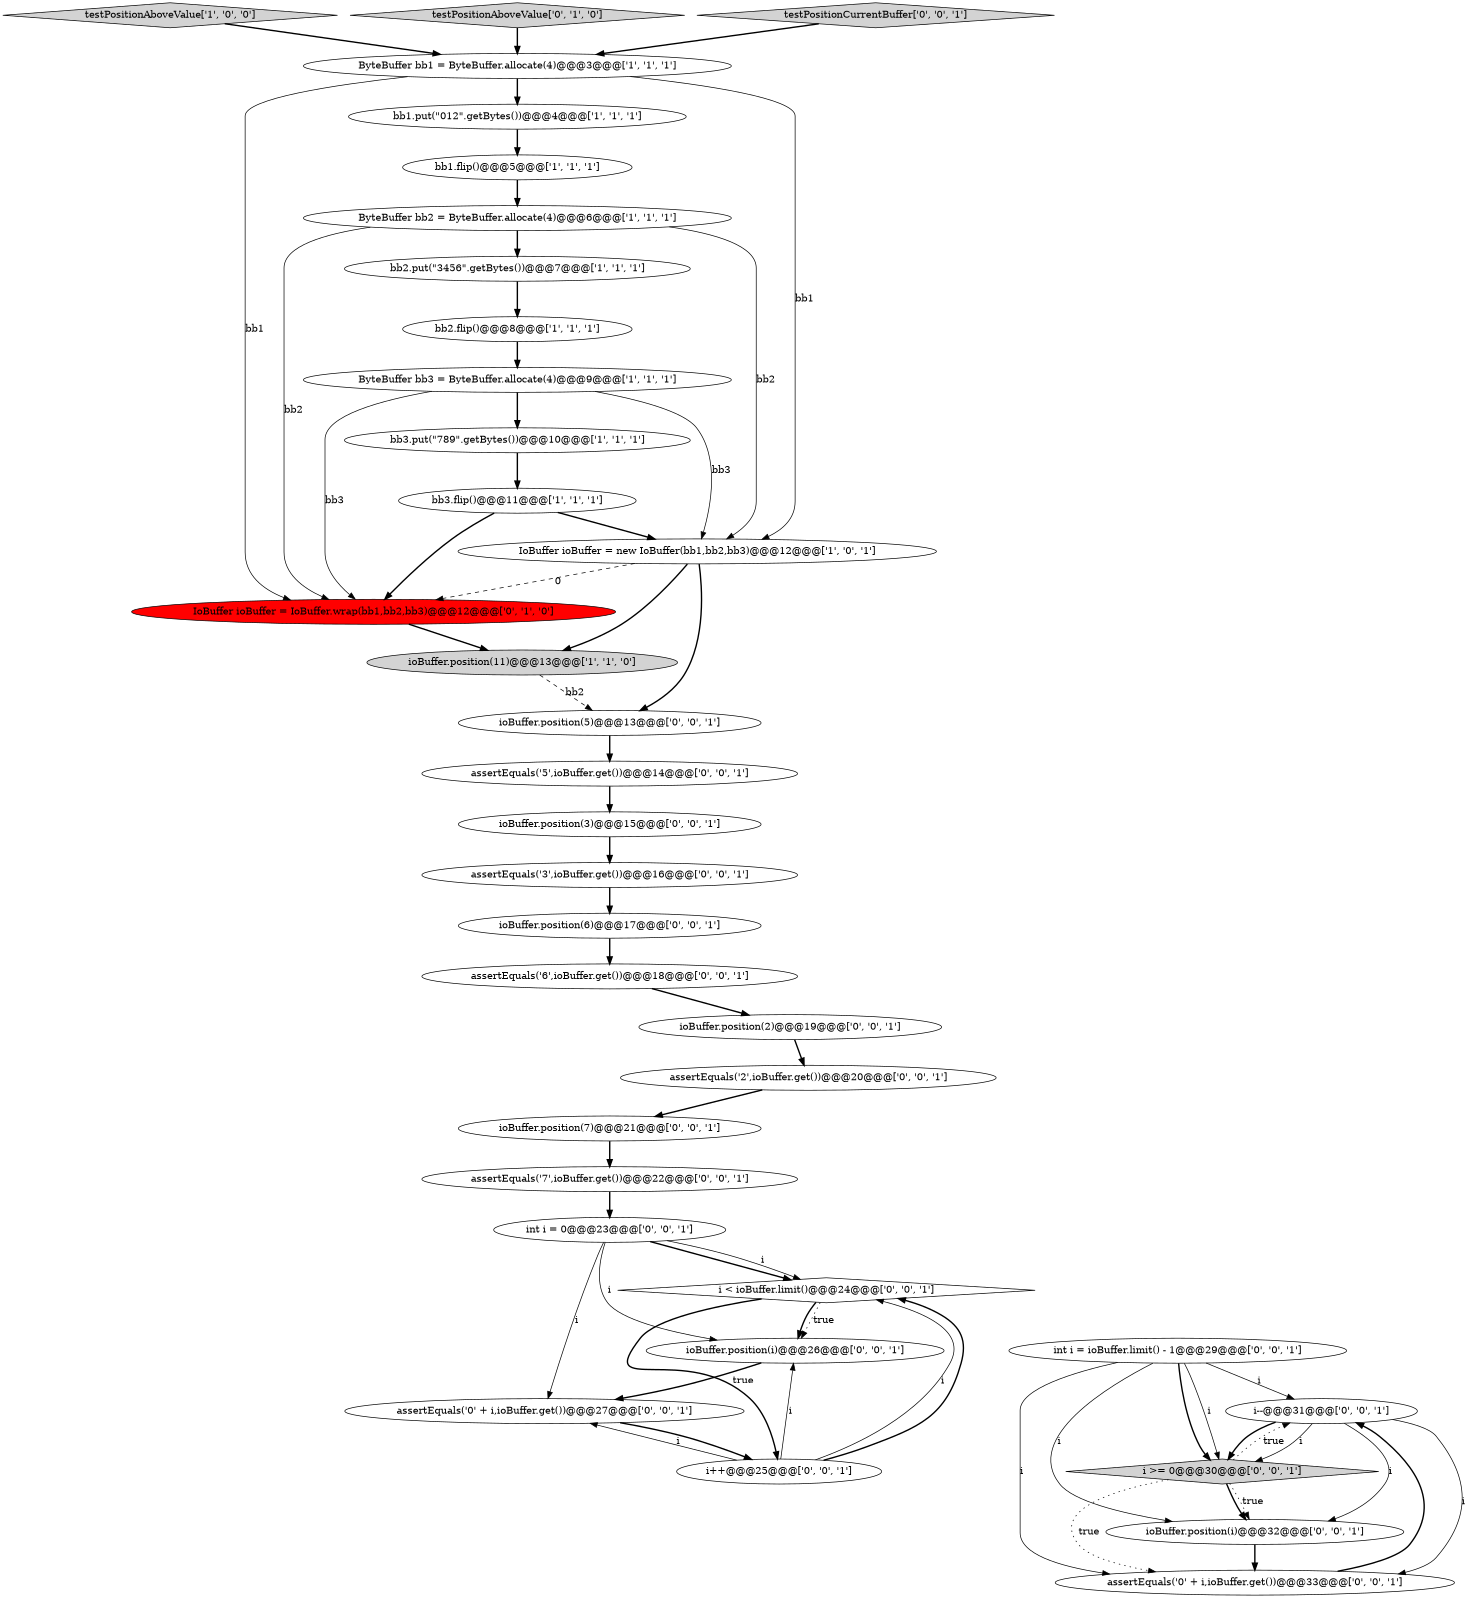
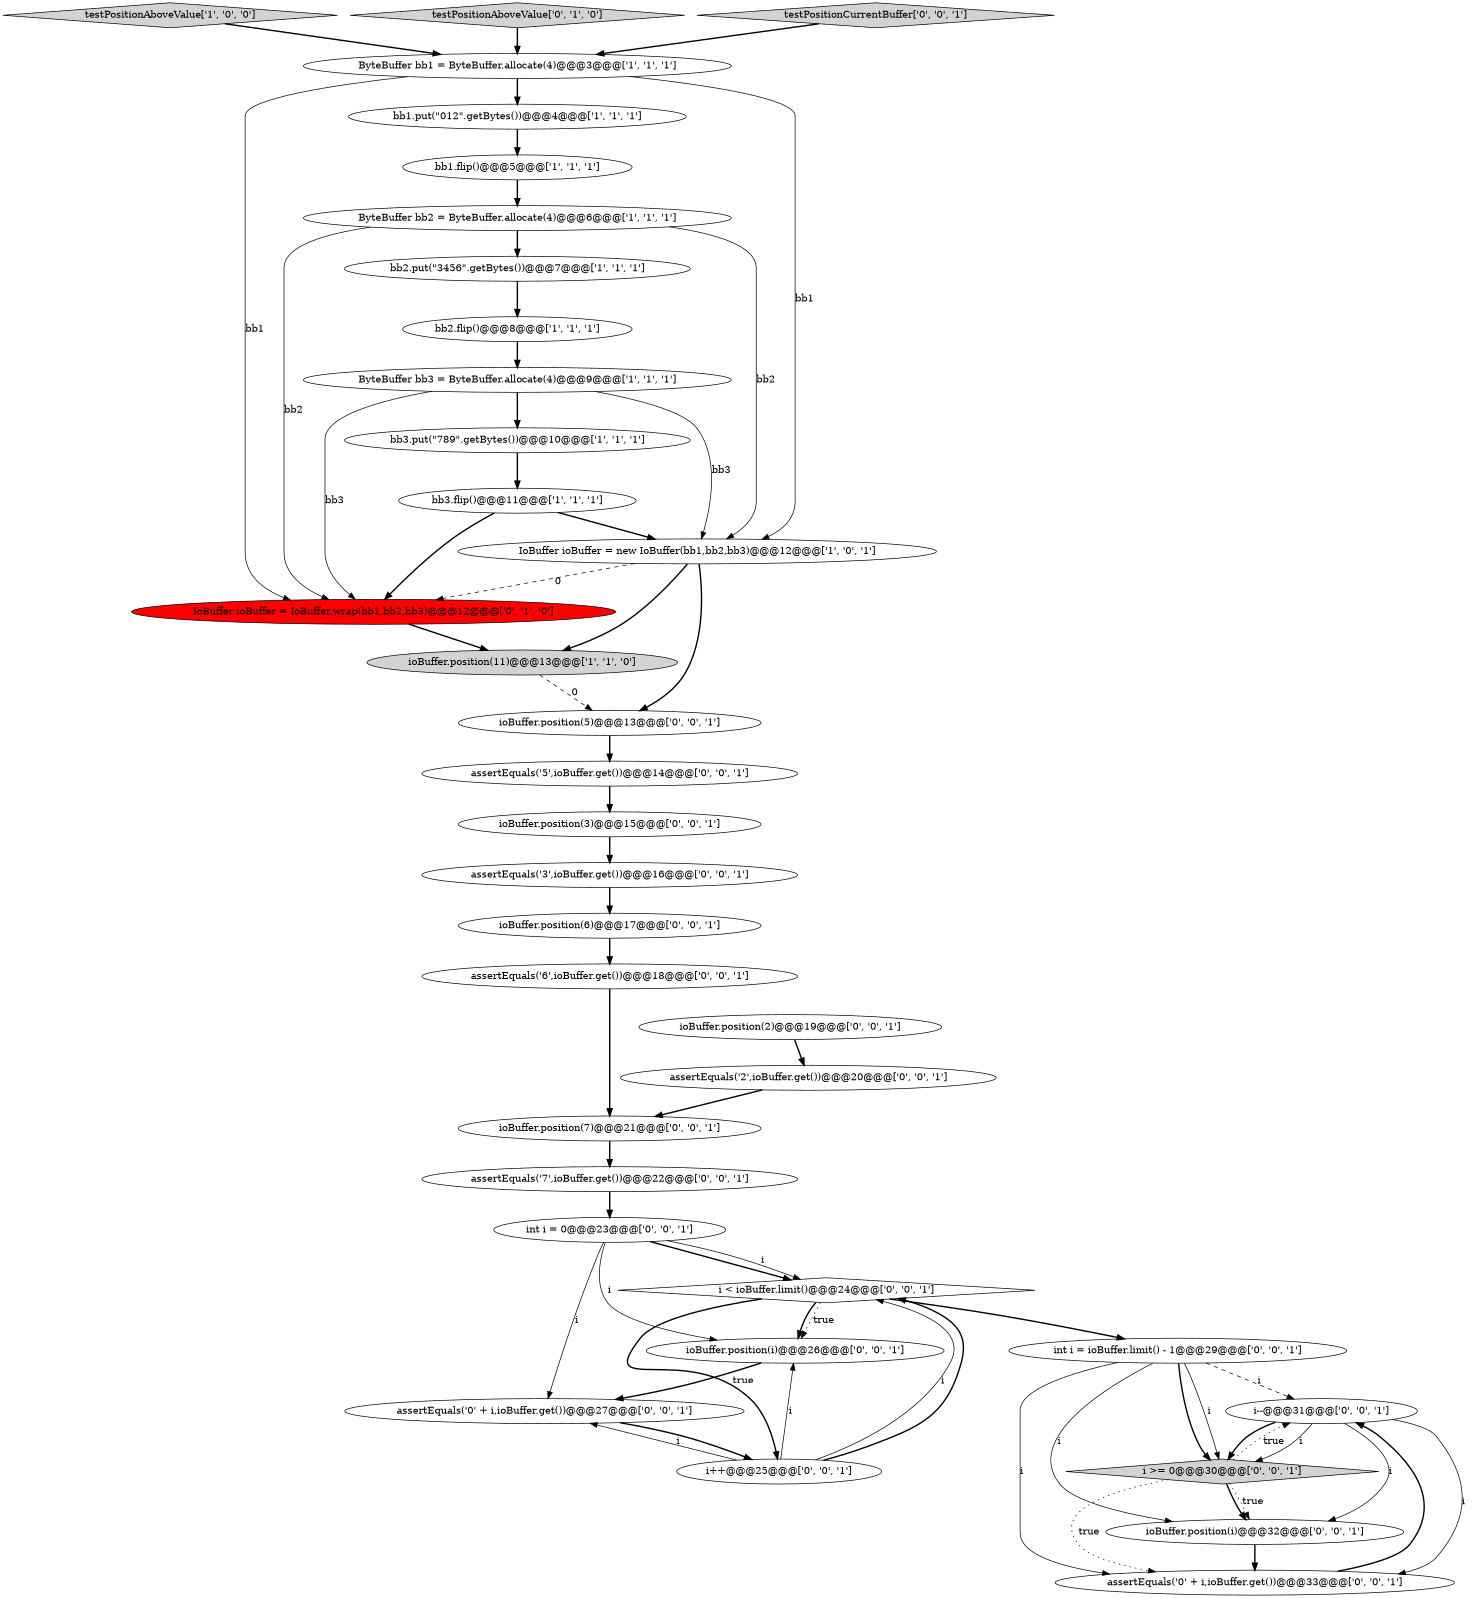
edge "ioBuffer.position(11)@@@13@@@['1', '1', '0']" -> "ioBuffer.position(5)@@@13@@@['0', '0', '1']": label "bb2" -> "0"
edge "assertEquals('6',ioBuffer.get())@@@18@@@['0', '0', '1']" -> "ioBuffer.position(2)@@@19@@@['0', '0', '1']": now "assertEquals('6',ioBuffer.get())@@@18@@@['0', '0', '1']" -> "ioBuffer.position(7)@@@21@@@['0', '0', '1']"
edge "i < ioBuffer.limit()@@@24@@@['0', '0', '1']" -> "int i = ioBuffer.limit() - 1@@@29@@@['0', '0', '1']": added
edge "int i = ioBuffer.limit() - 1@@@29@@@['0', '0', '1']" -> "i--@@@31@@@['0', '0', '1']": style solid -> dashed
